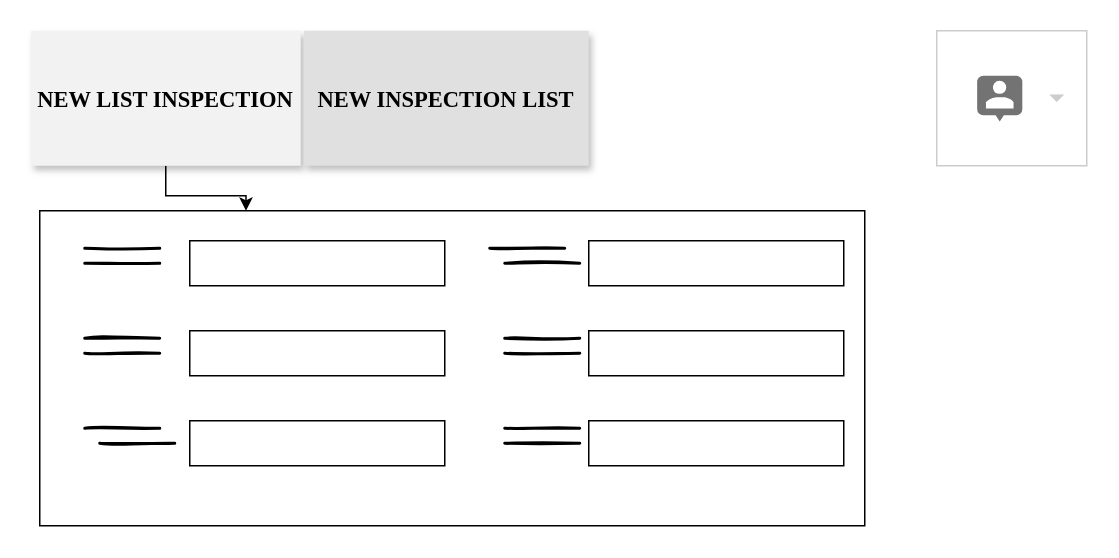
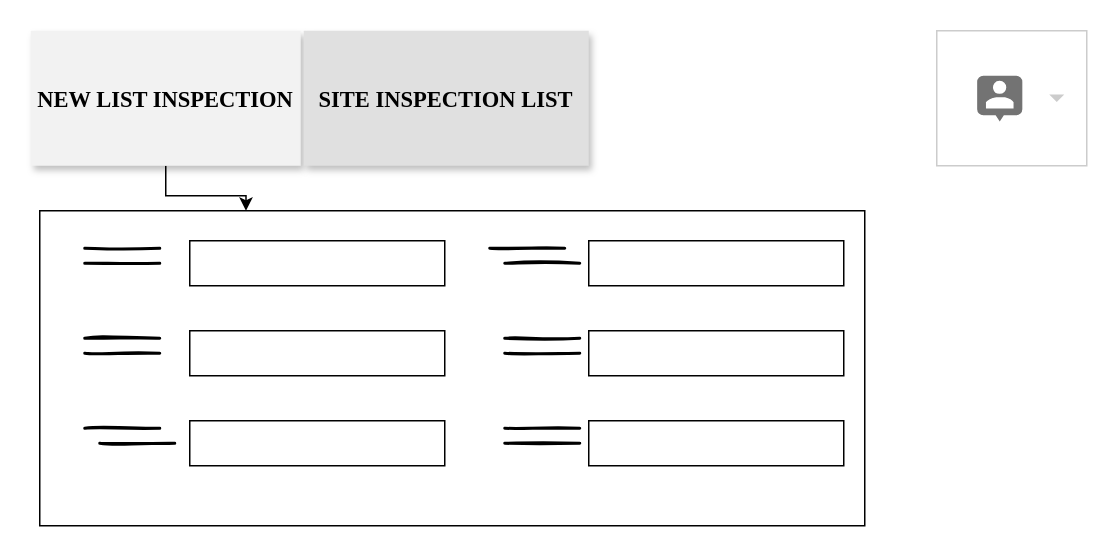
node "NEW INSPECTION LIST": label "NEW INSPECTION LIST" -> "SITE INSPECTION LIST"
